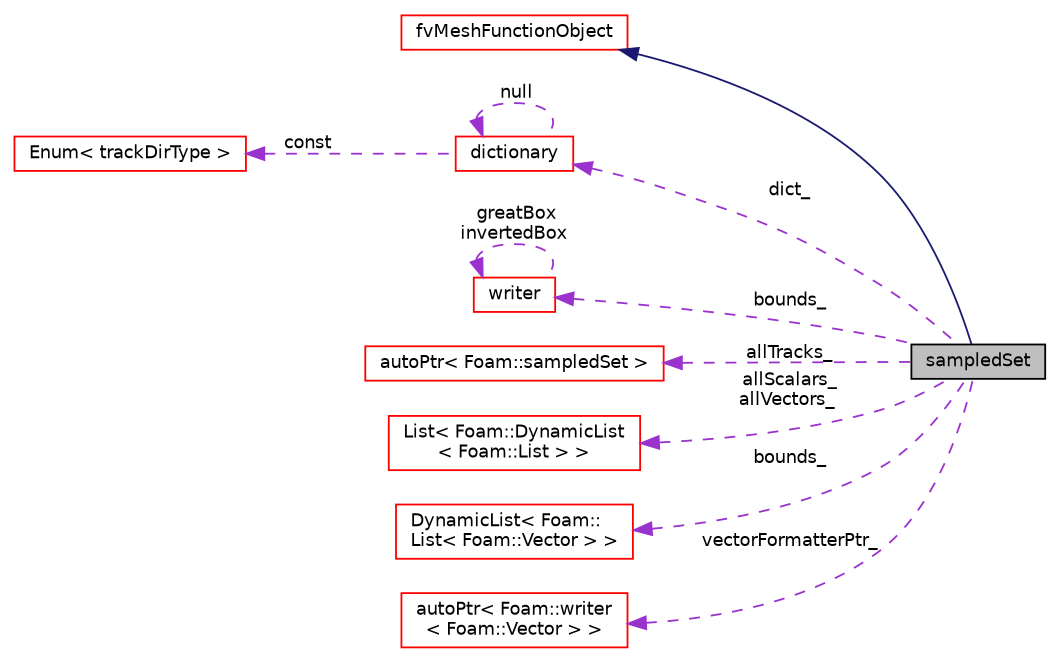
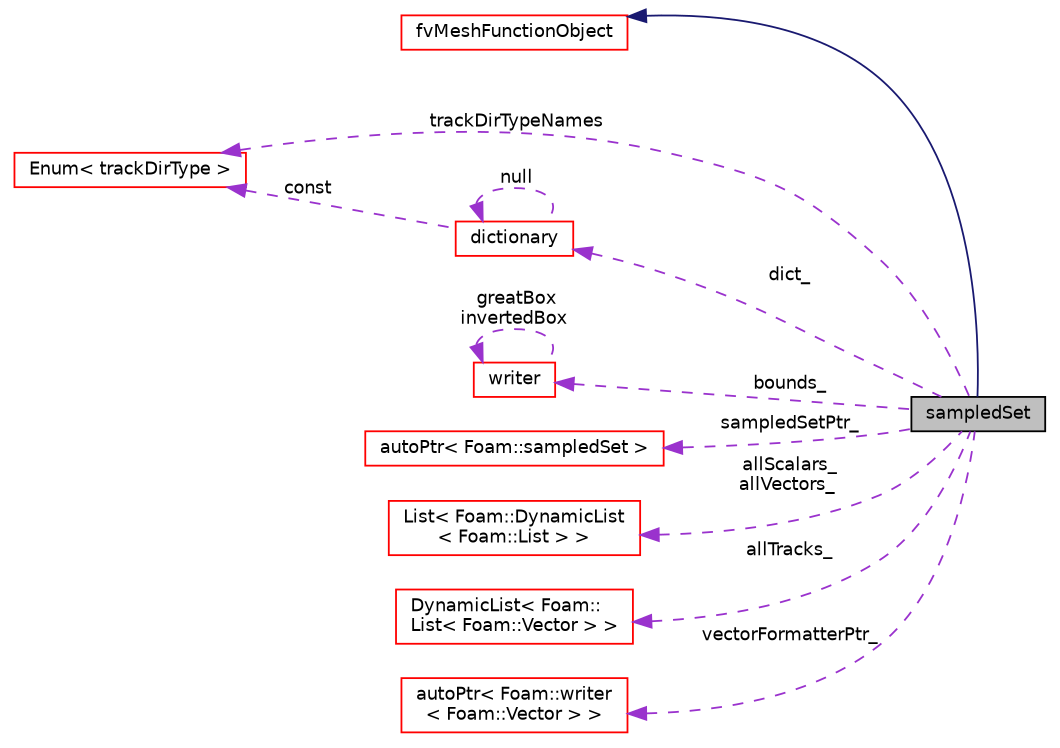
edge "sampledSet" -> "Enum< trackDirType >": added, label "trackDirTypeNames"
edge "sampledSet" -> "autoPtr< Foam::sampledSet >": label " allTracks_" -> " sampledSetPtr_"
edge "sampledSet" -> "DynamicList< Foam:: List< Foam::Vector > >": label " bounds_" -> " allTracks_"
